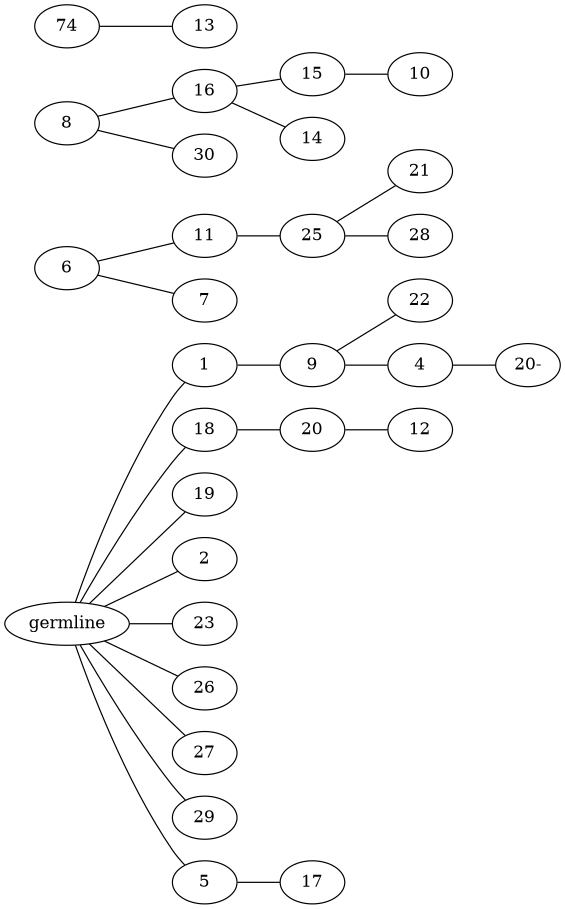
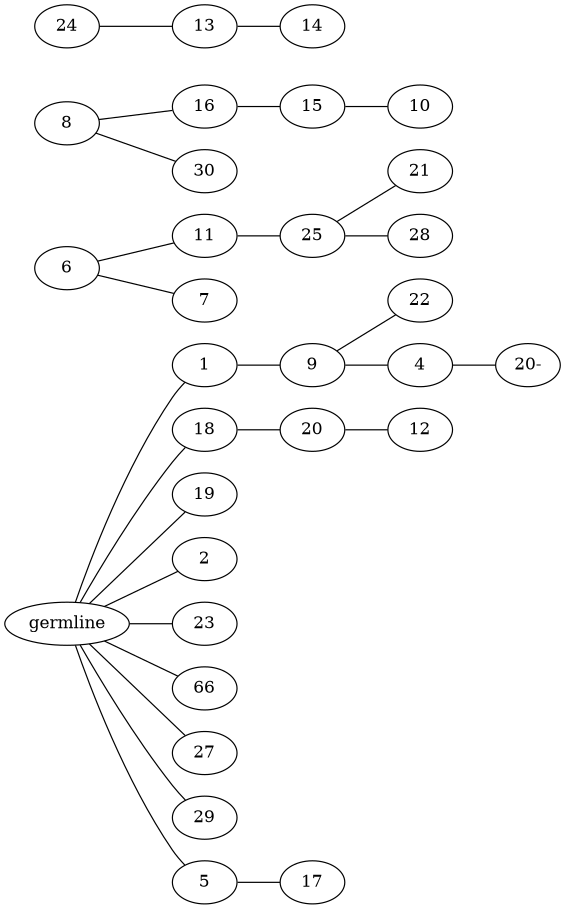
node "74": label "74" -> "24"
edge "16" -- "14": now "13" -- "14"
node "26": label "26" -> "66"
